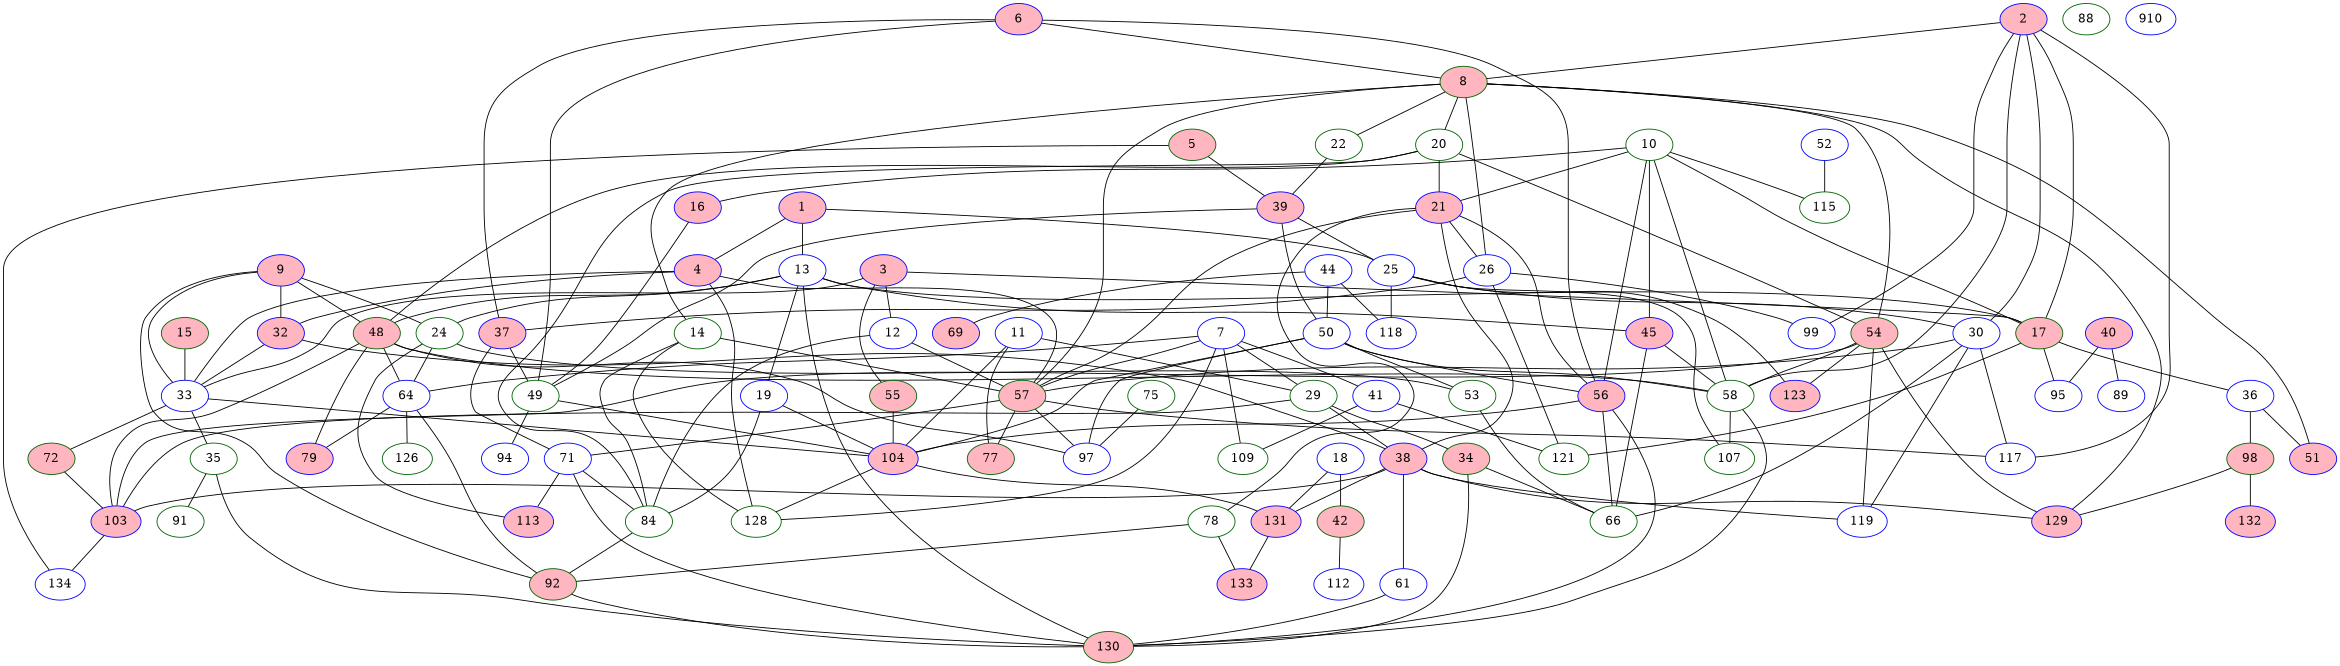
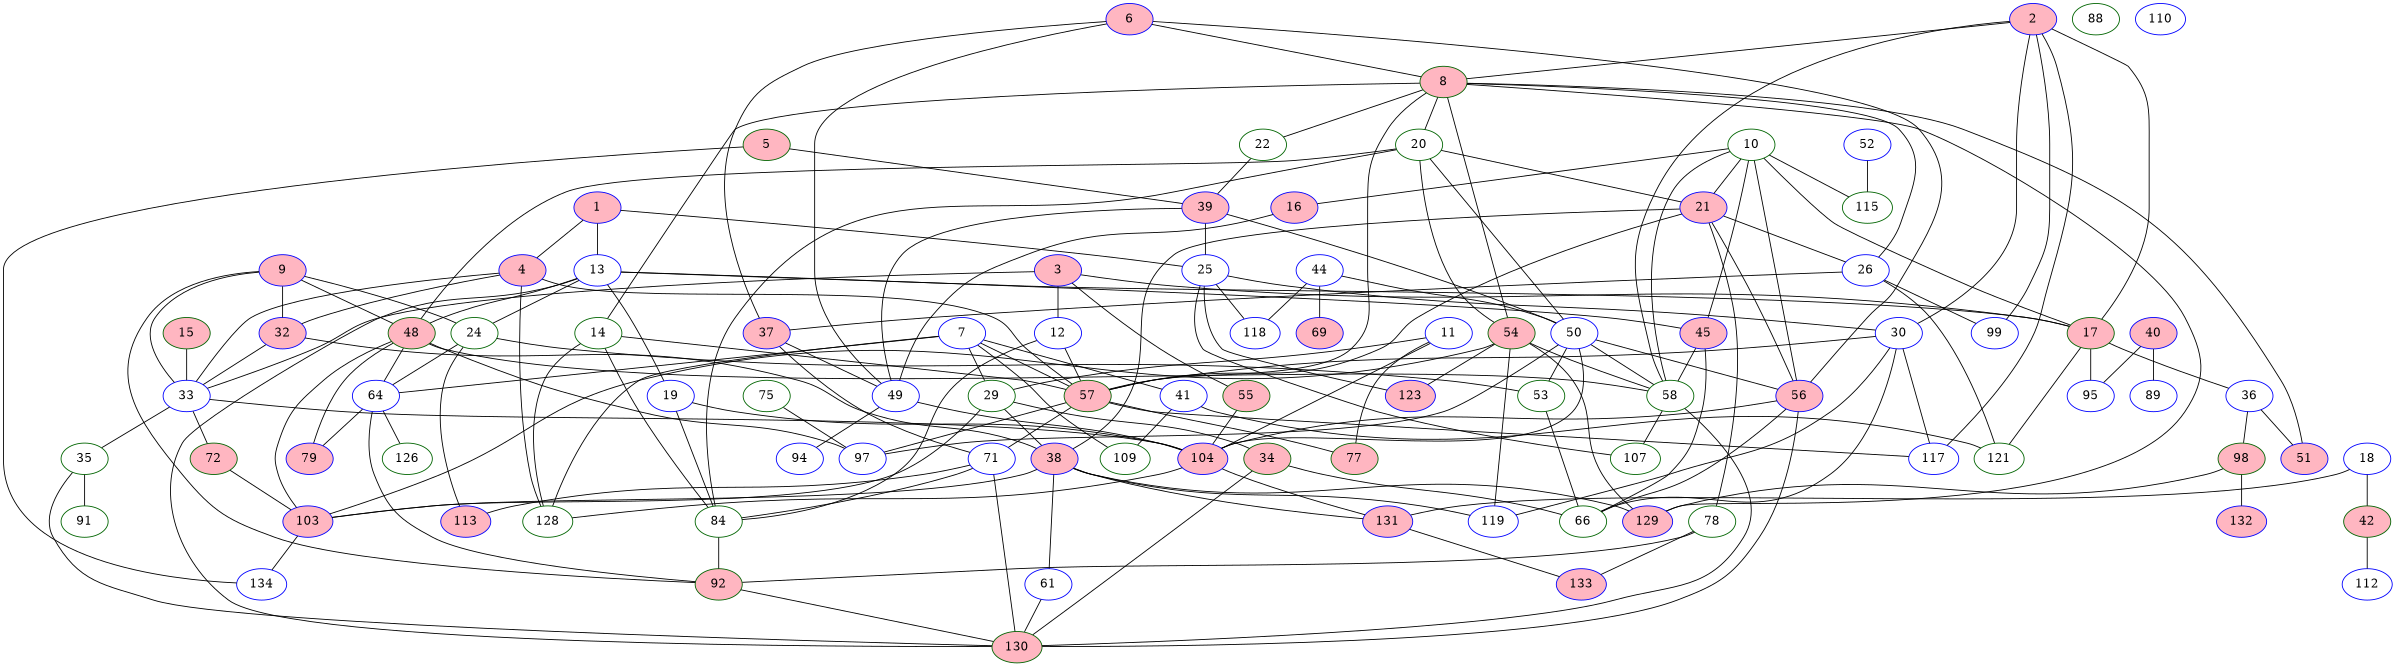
node "910": label "910" -> "110"
edge "20" -- "50": added
node "49": color darkgreen -> blue
